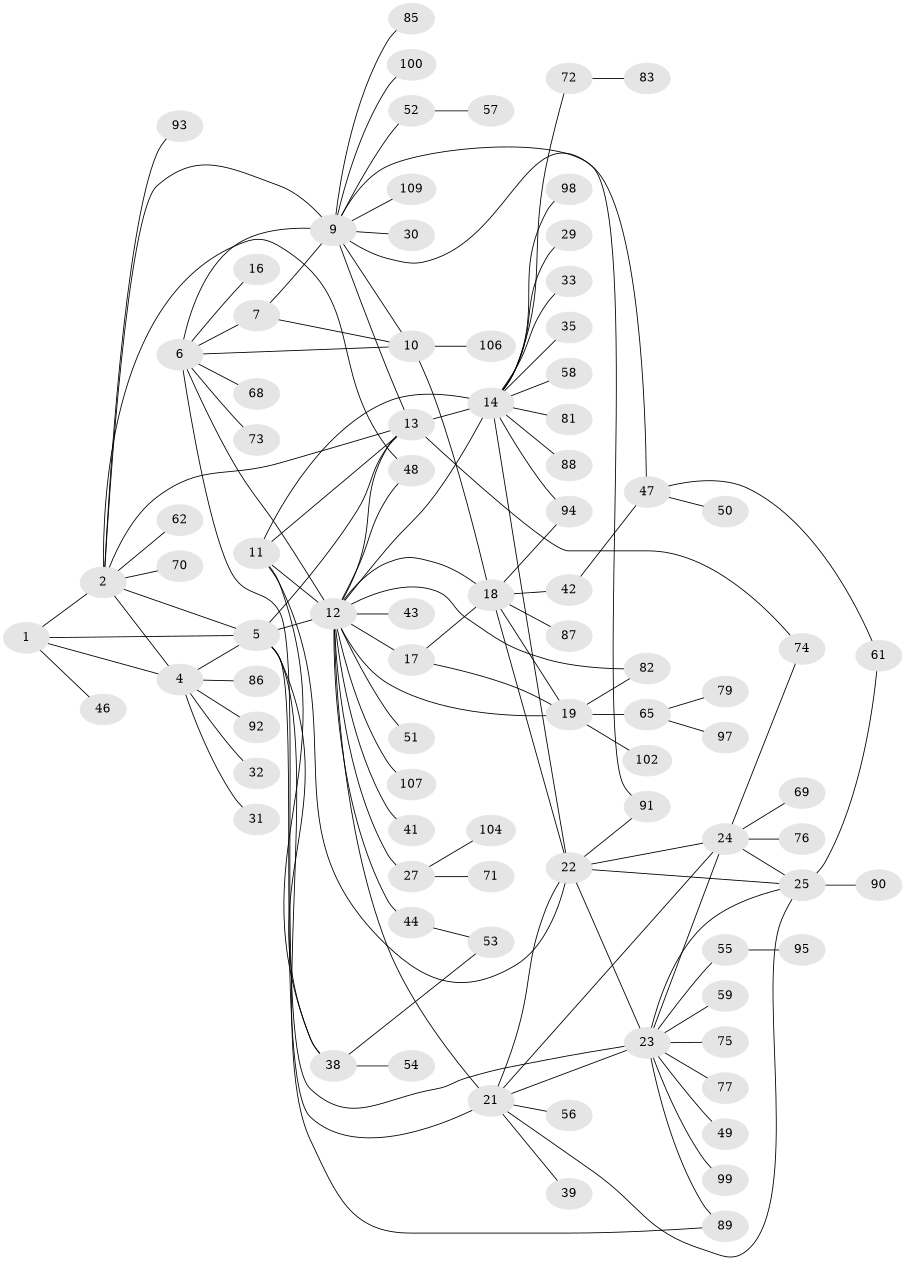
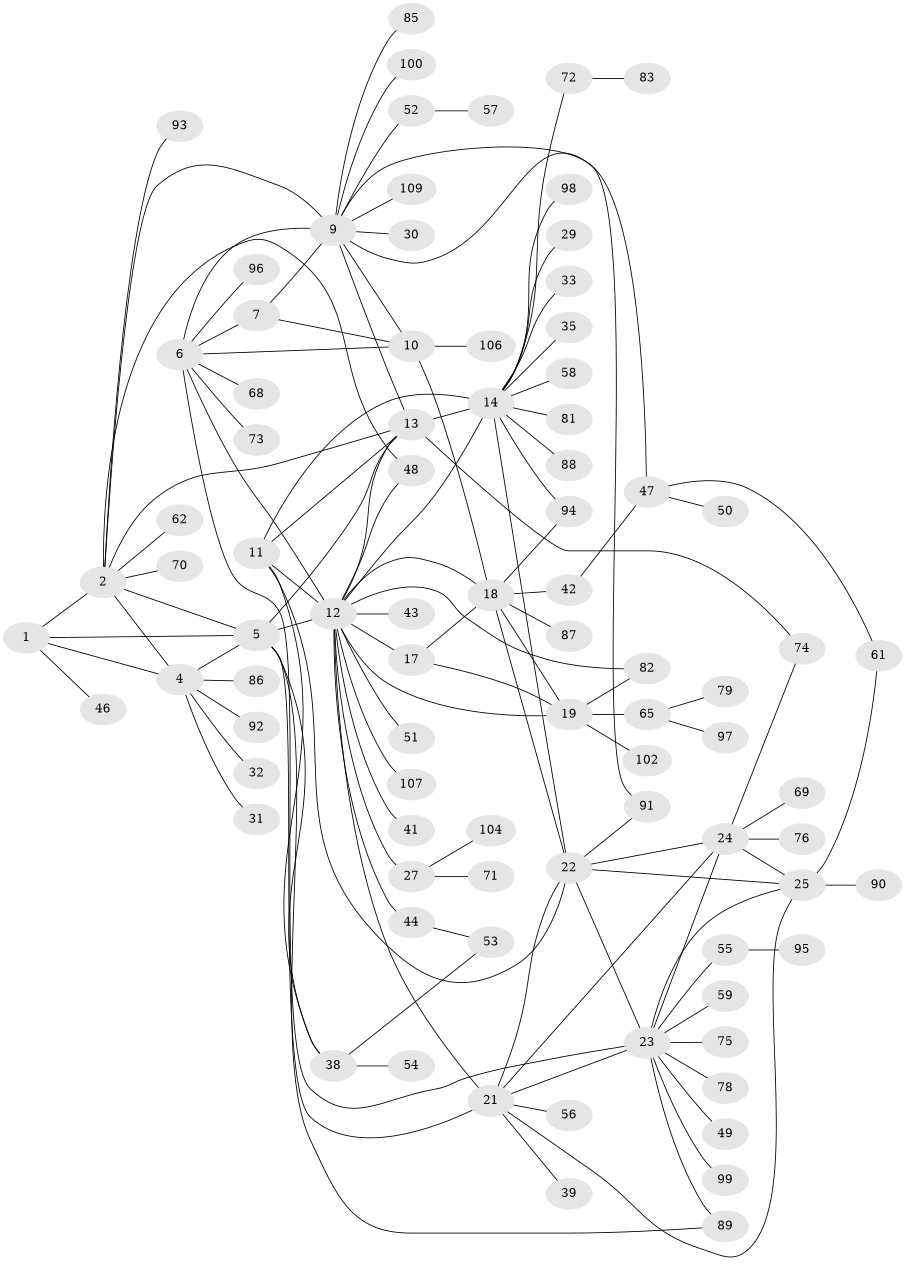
node "16": label "16" -> "96"
node "77": label "77" -> "78"
